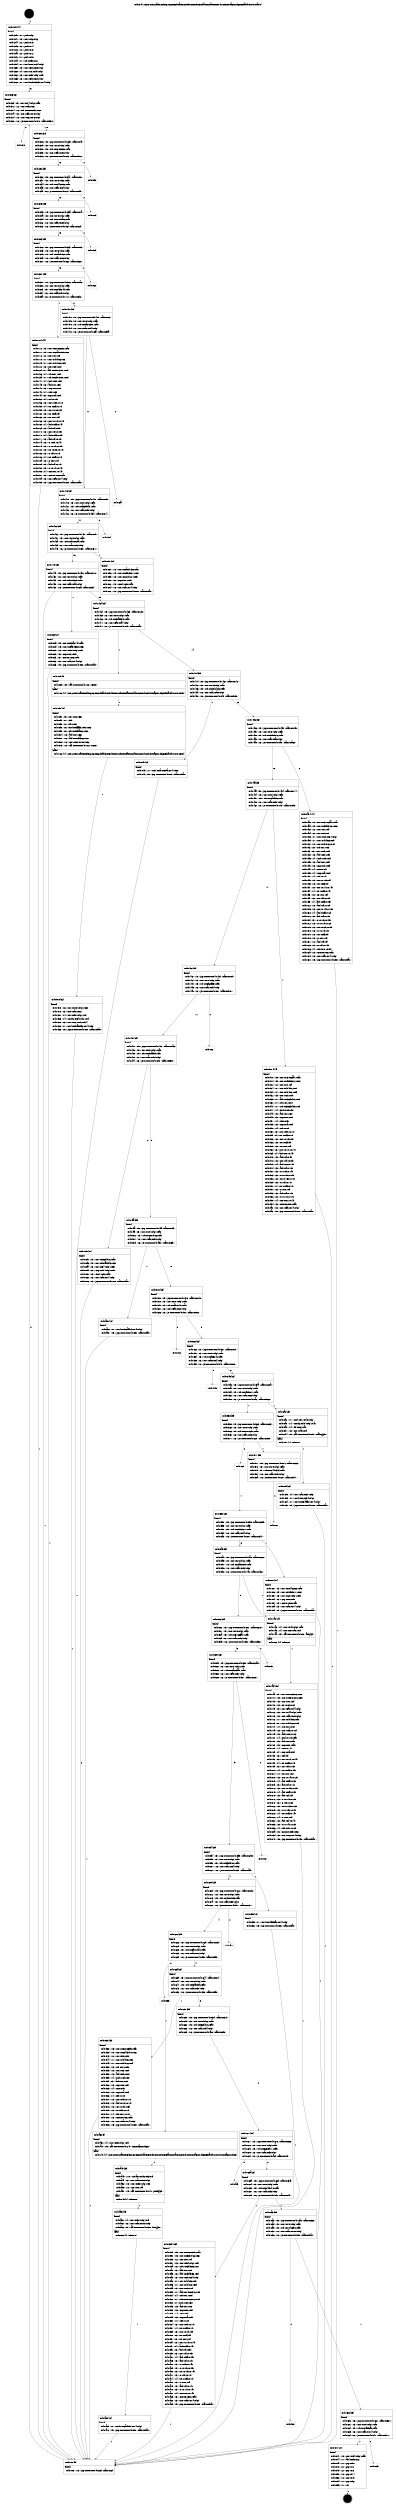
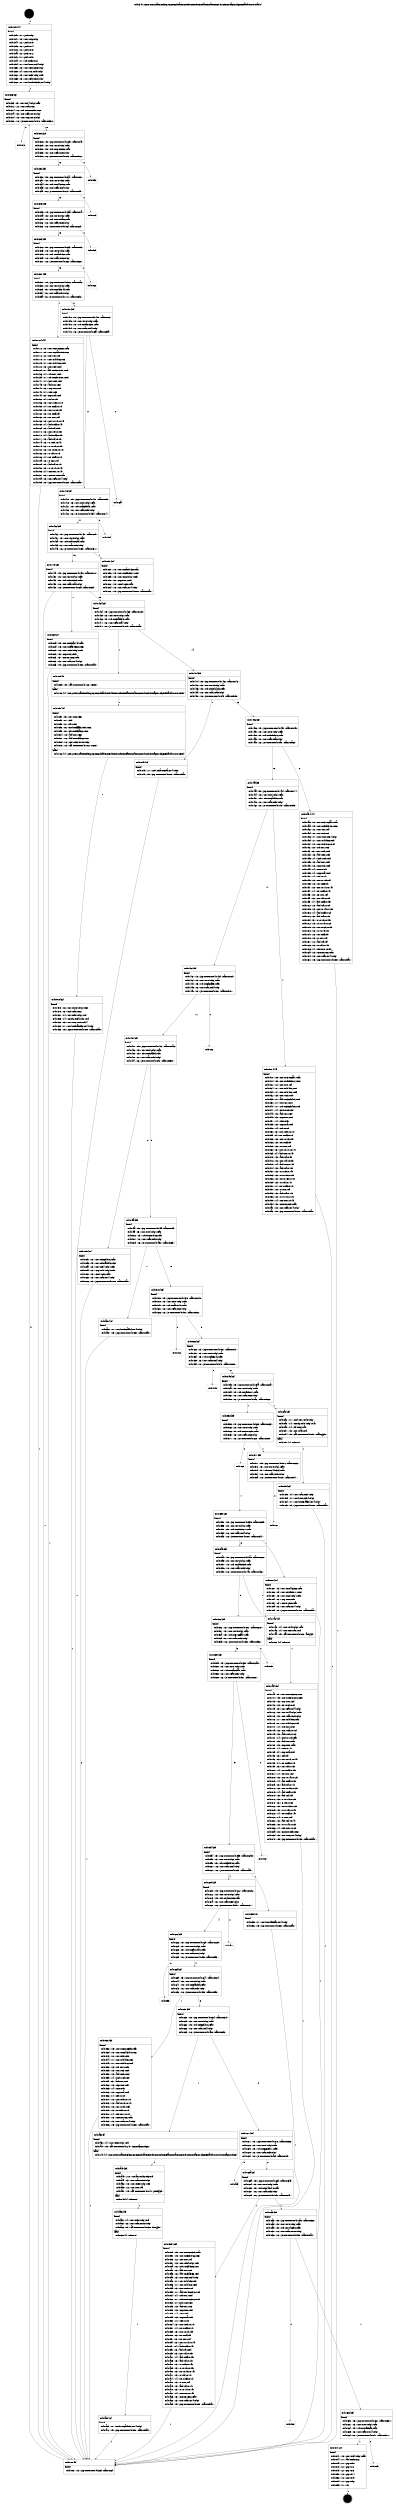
edge "0x401340 [47]" -> "0x40136f [23]": label " 16" -> " 1"
edge "0x401e93" -> "0x401a3c [9]": now "0x401658 [25]" -> "0x401a3c [9]"
